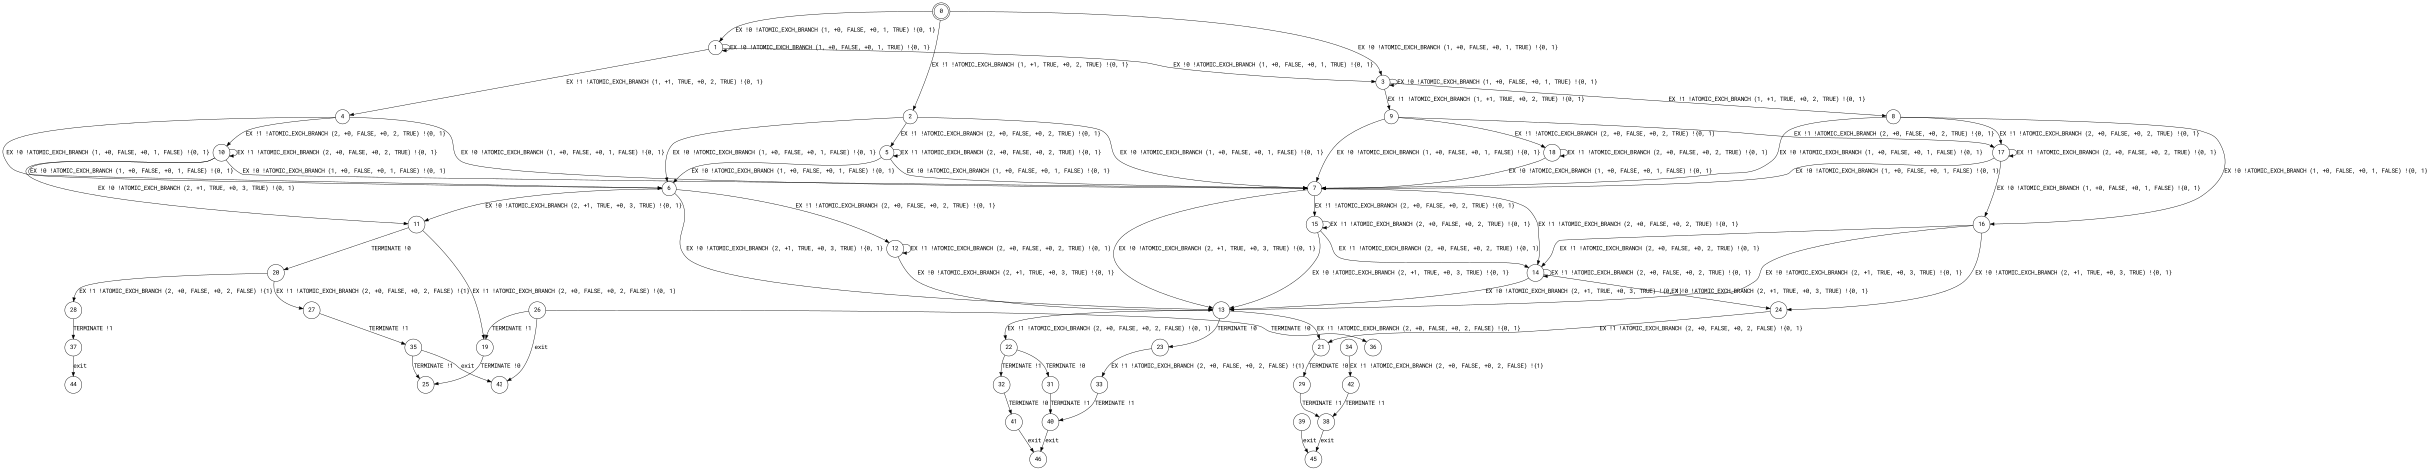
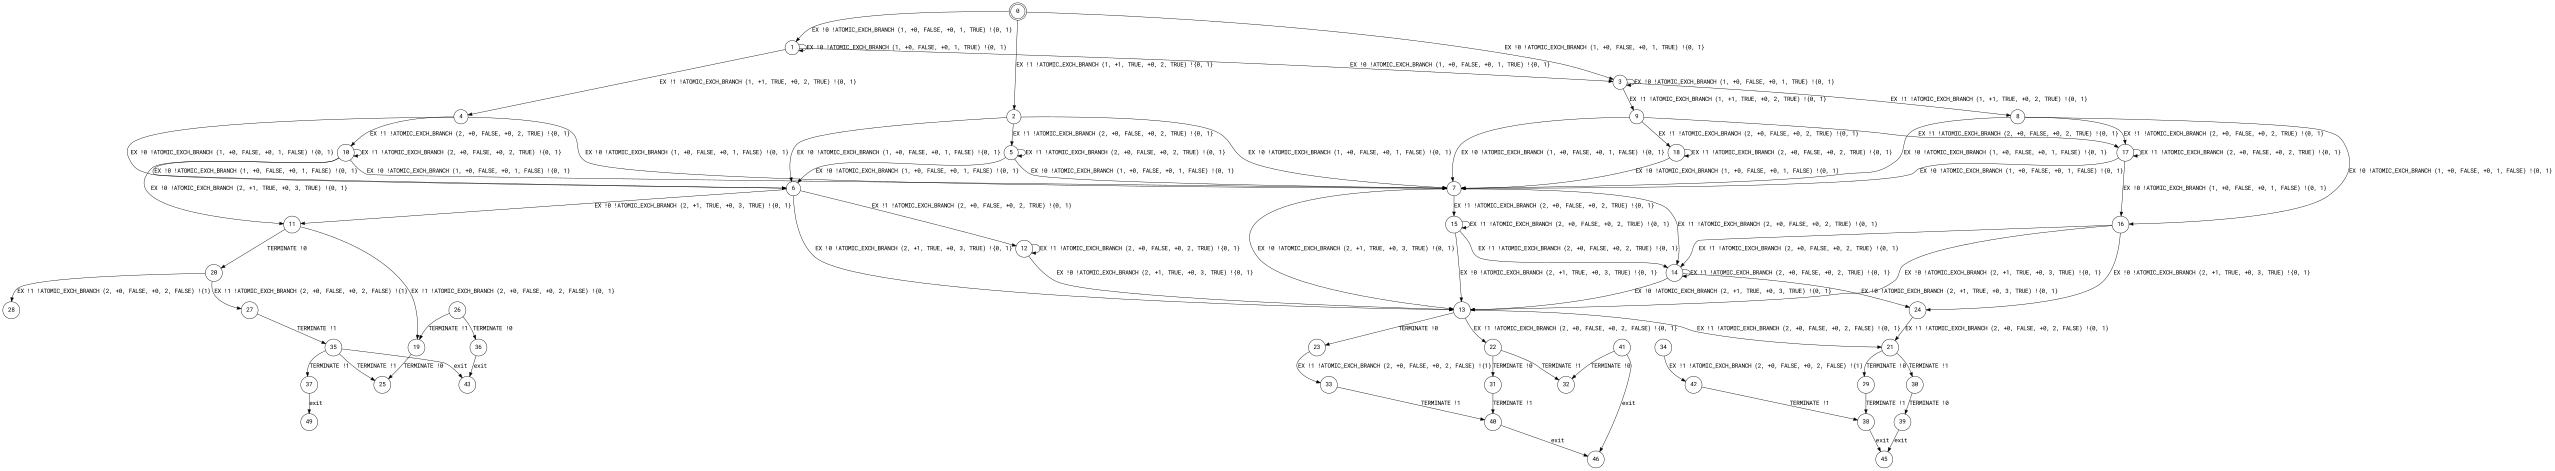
edge "28" -> "37": now "35" -> "37"
edge "26" -> "43": now "36" -> "43"
node "44": label "44" -> "49"
node "30": added
edge "32" -> "41": reversed
